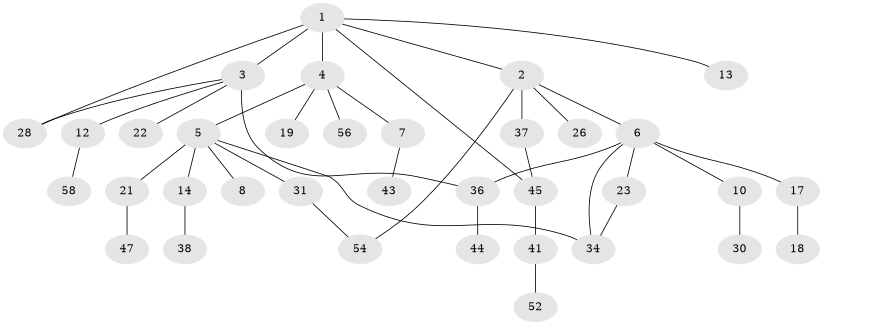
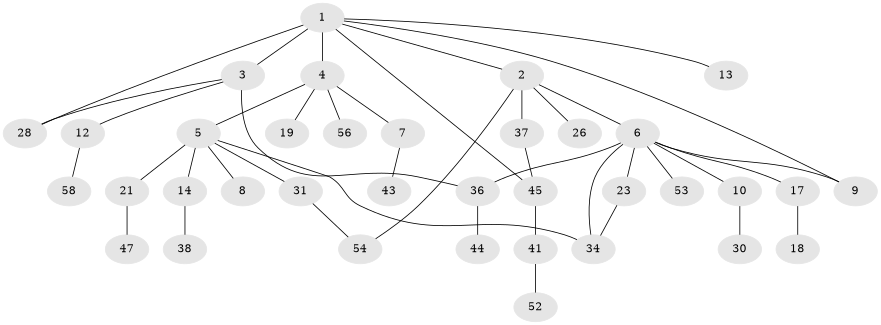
node "22": removed
node "53": added
node "9": added
